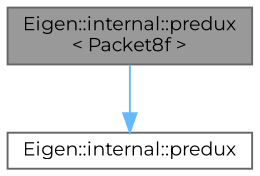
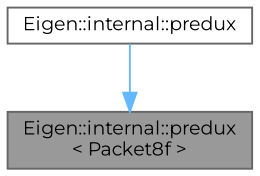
edge "Eigen::internal::predux < Packet8f >" -> "Eigen::internal::predux": reversed
